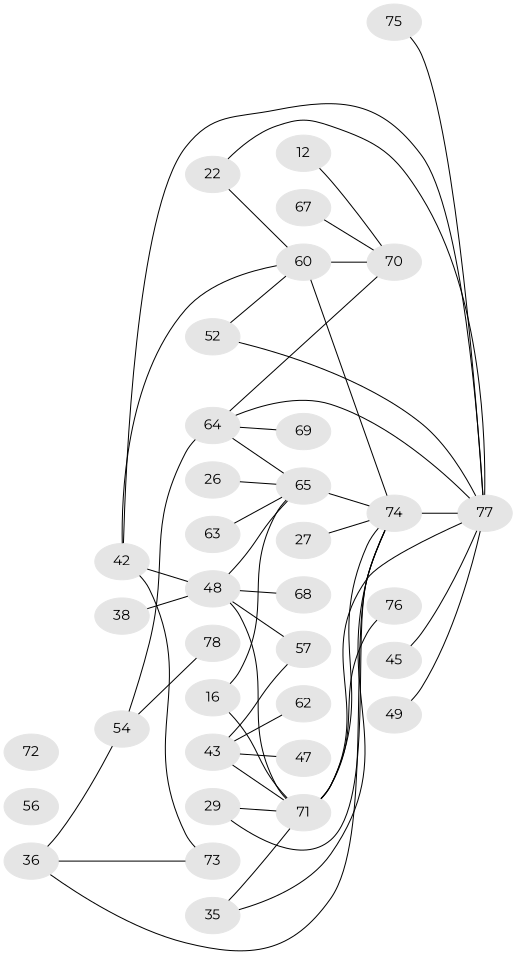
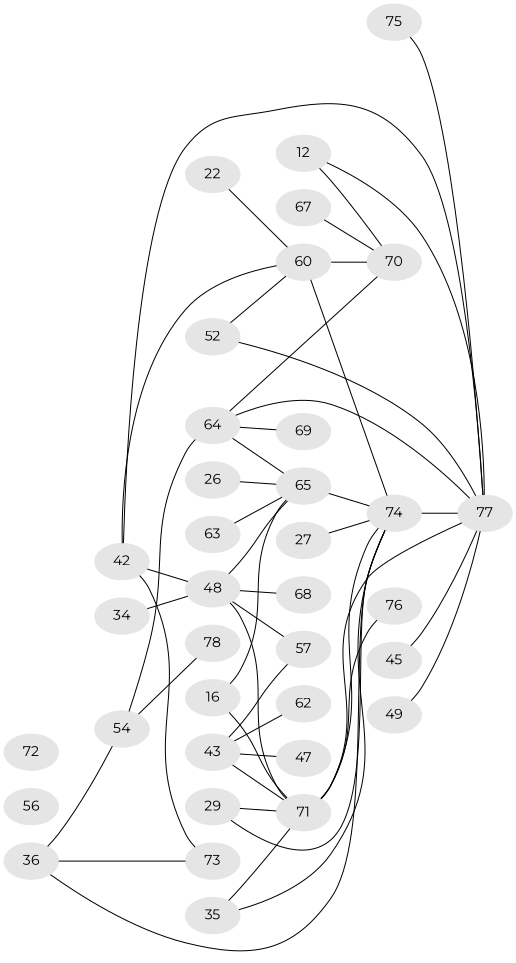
edge "22" -- "77": now "12" -- "77"
node "38": label "38" -> "34"
